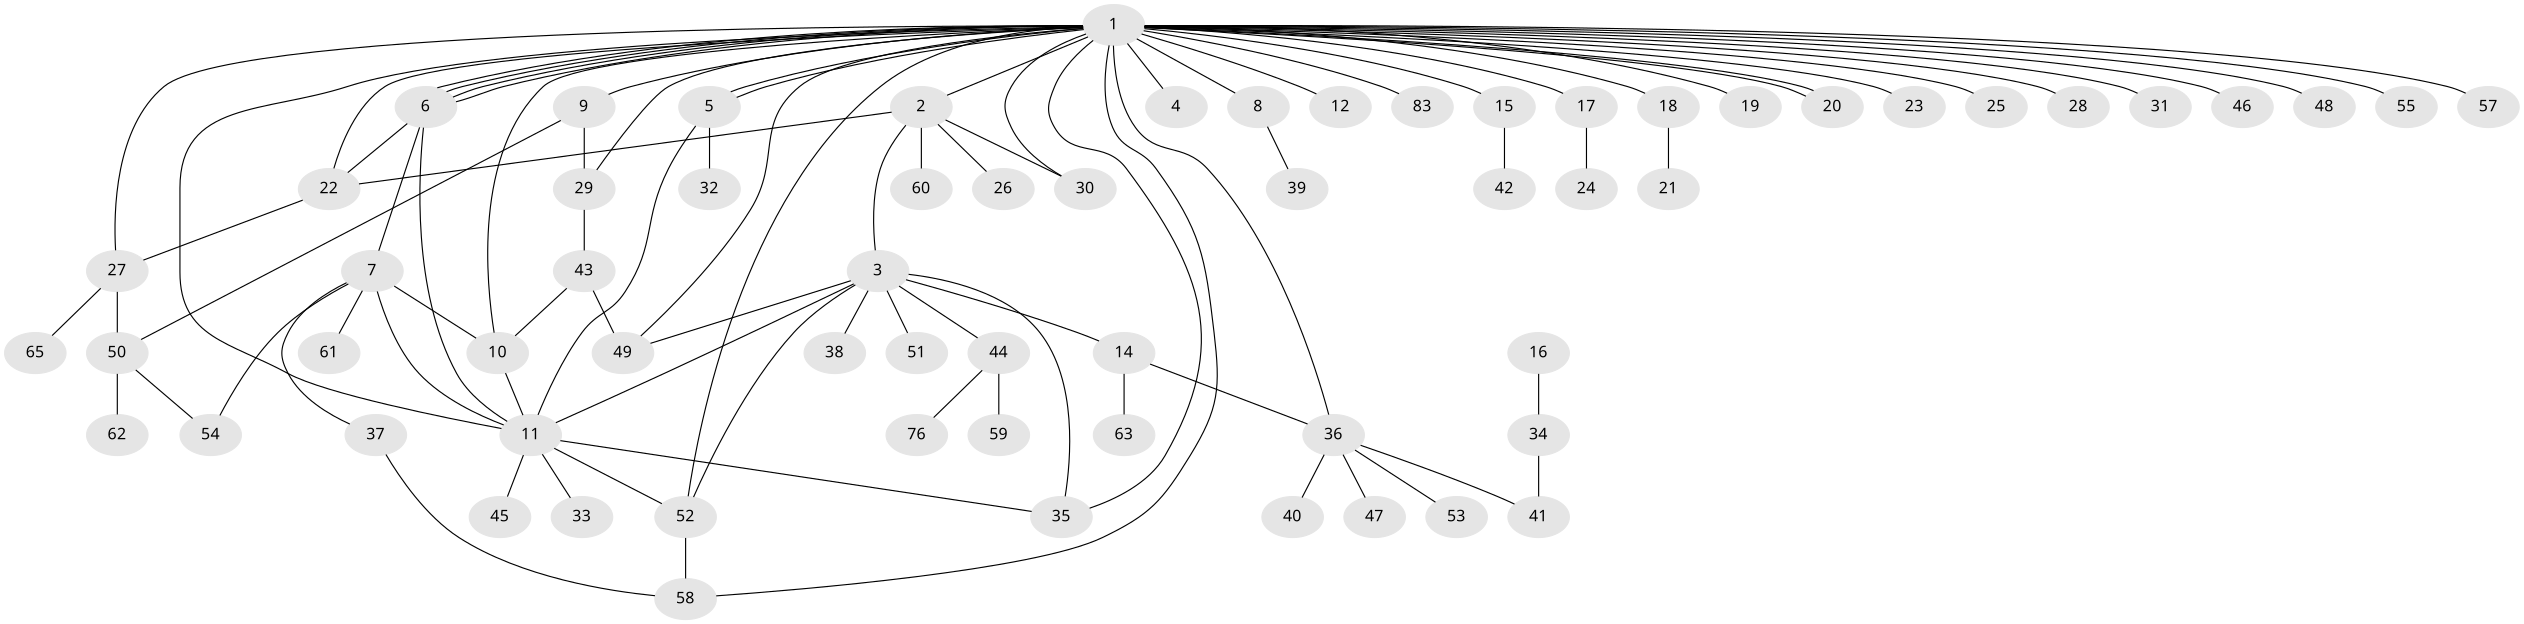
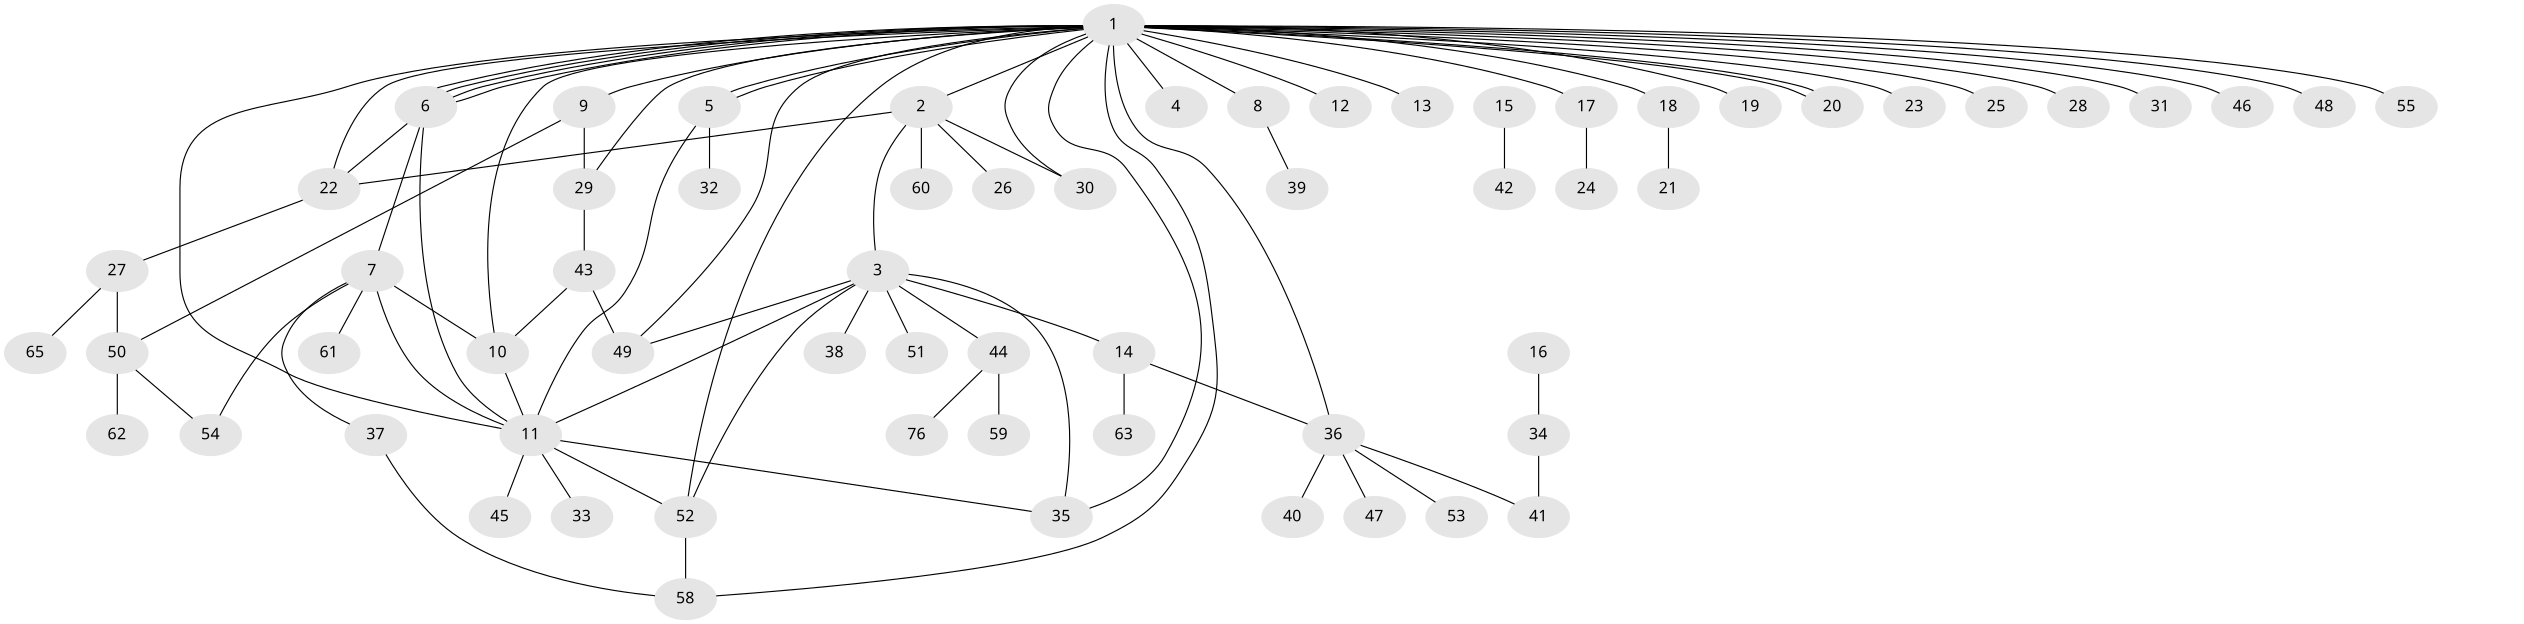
edge "1" -- "27": removed
edge "1" -- "15": removed
node "83": label "83" -> "13"
node "57": removed
